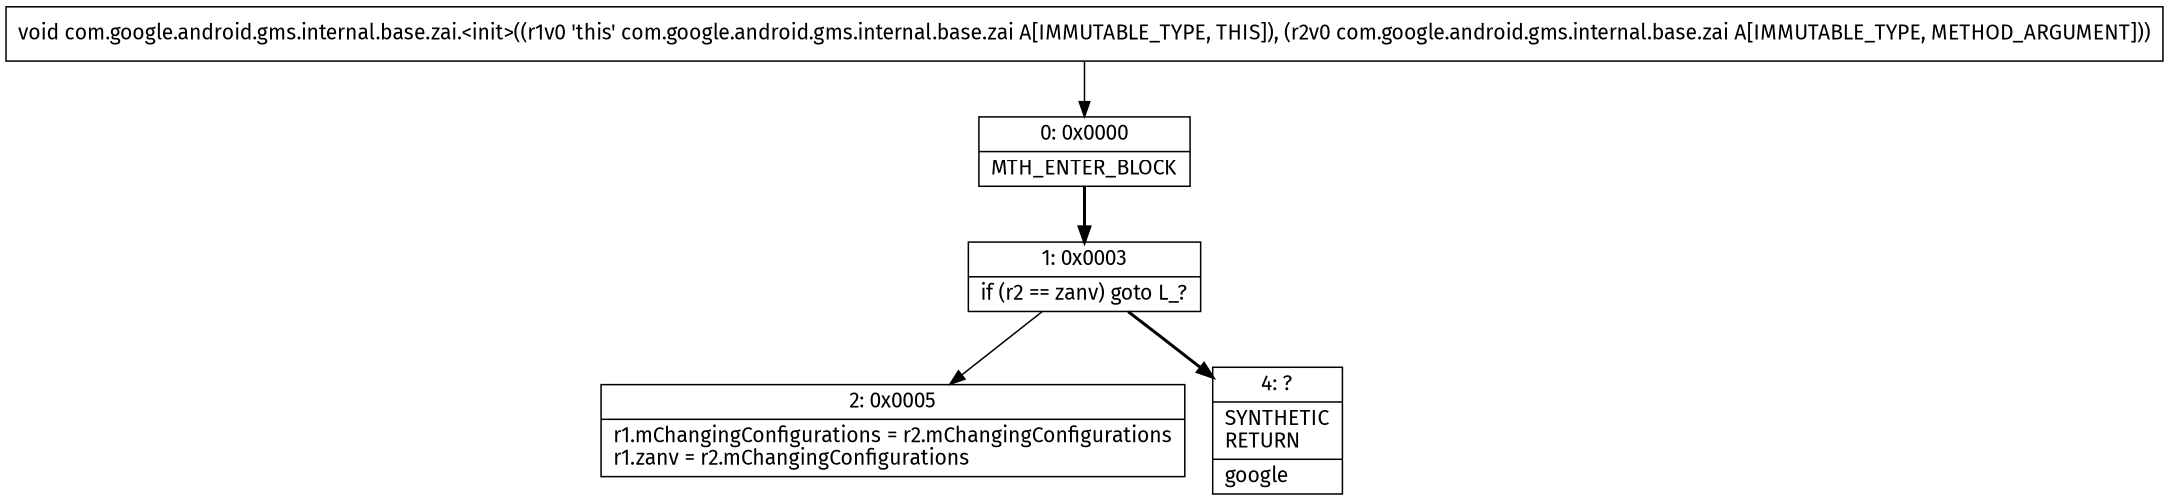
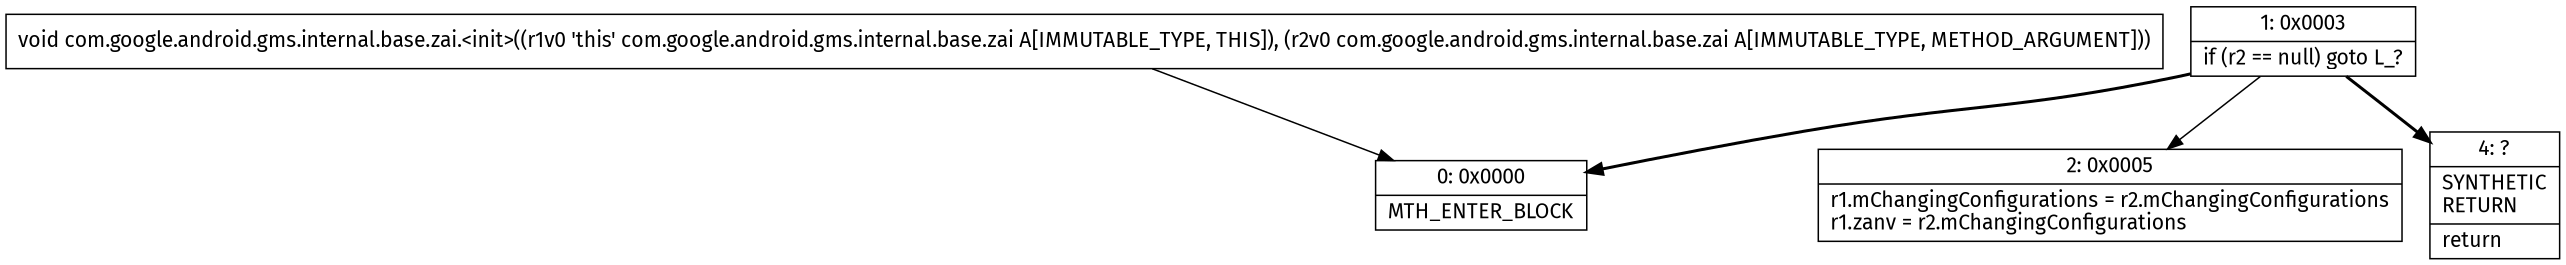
edge "0: 0x0000" -> "1: 0x0003": reversed
node "1: 0x0003": text "if (r2 == zanv) goto L_?" -> "if (r2 == null) goto L_?"
node "4: ?": text "google" -> "return"
